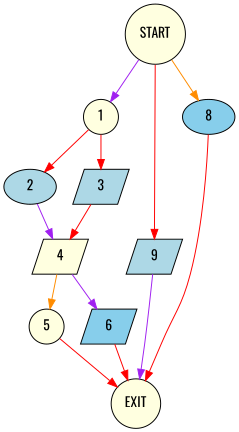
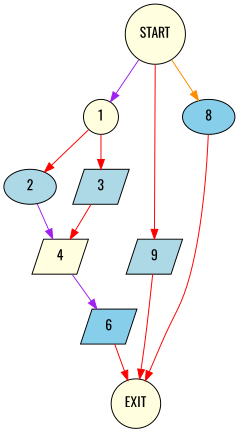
edge "9" -> "EXIT": color purple -> red
node "5": removed
